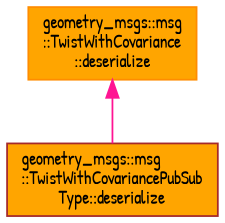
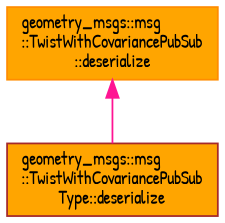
node "geometry_msgs::msg ::TwistWithCovariance ::deserialize": label "geometry_msgs::msg ::TwistWithCovariance ::deserialize" -> "geometry_msgs::msg ::TwistWithCovariancePubSub ::deserialize"
